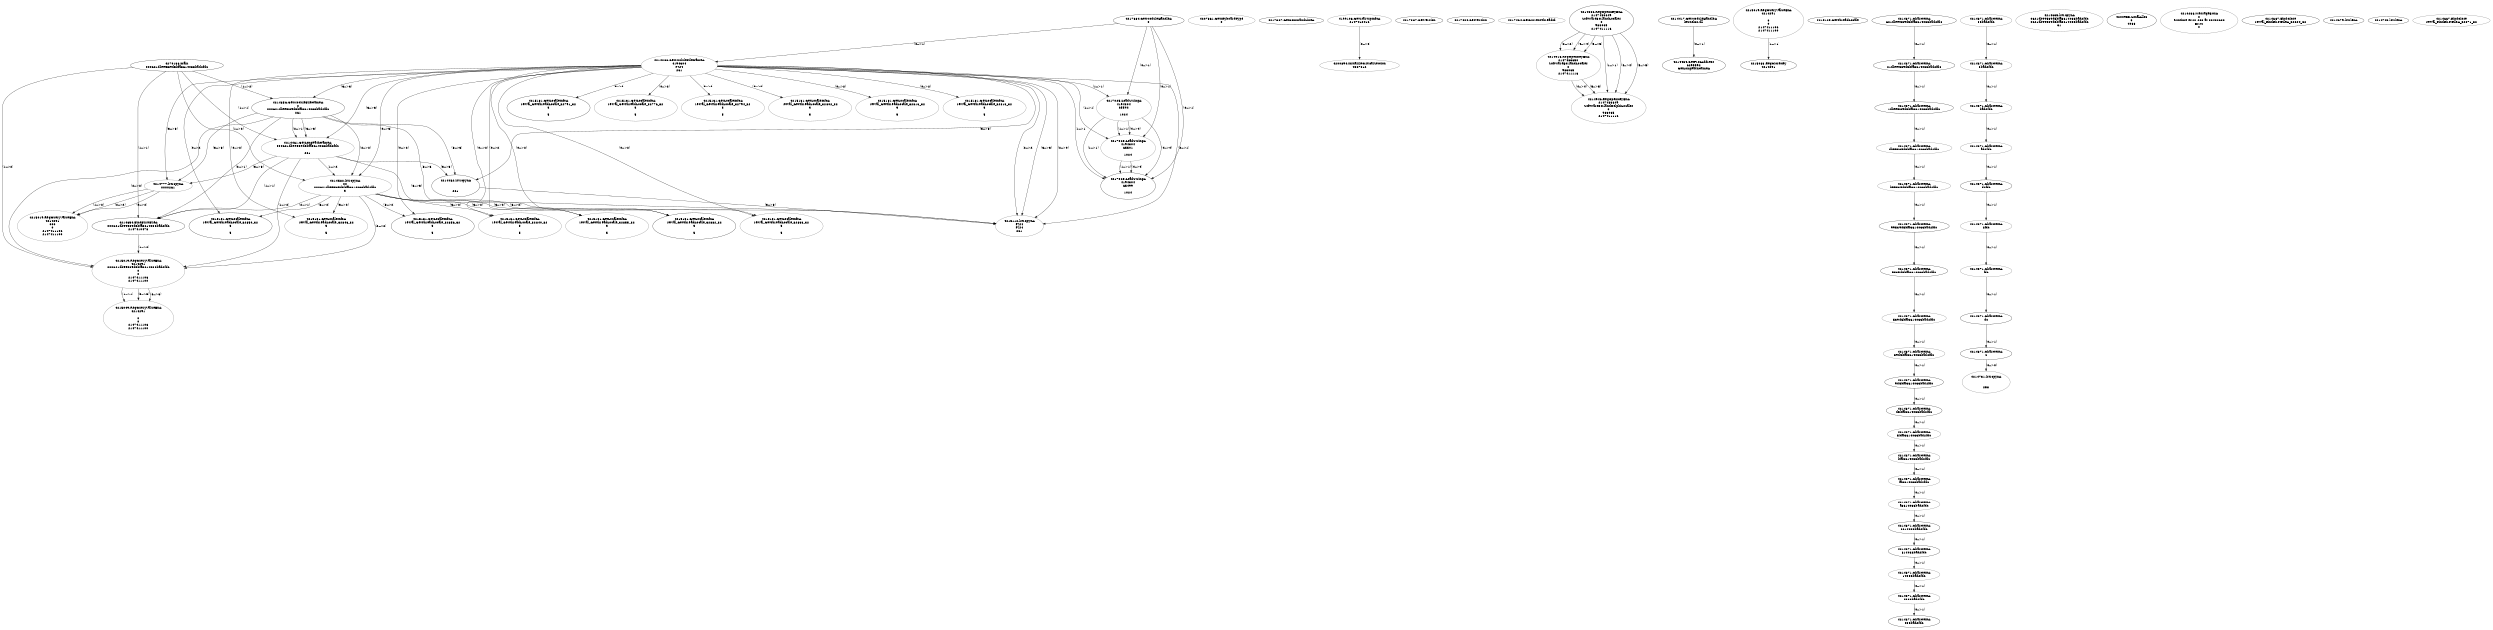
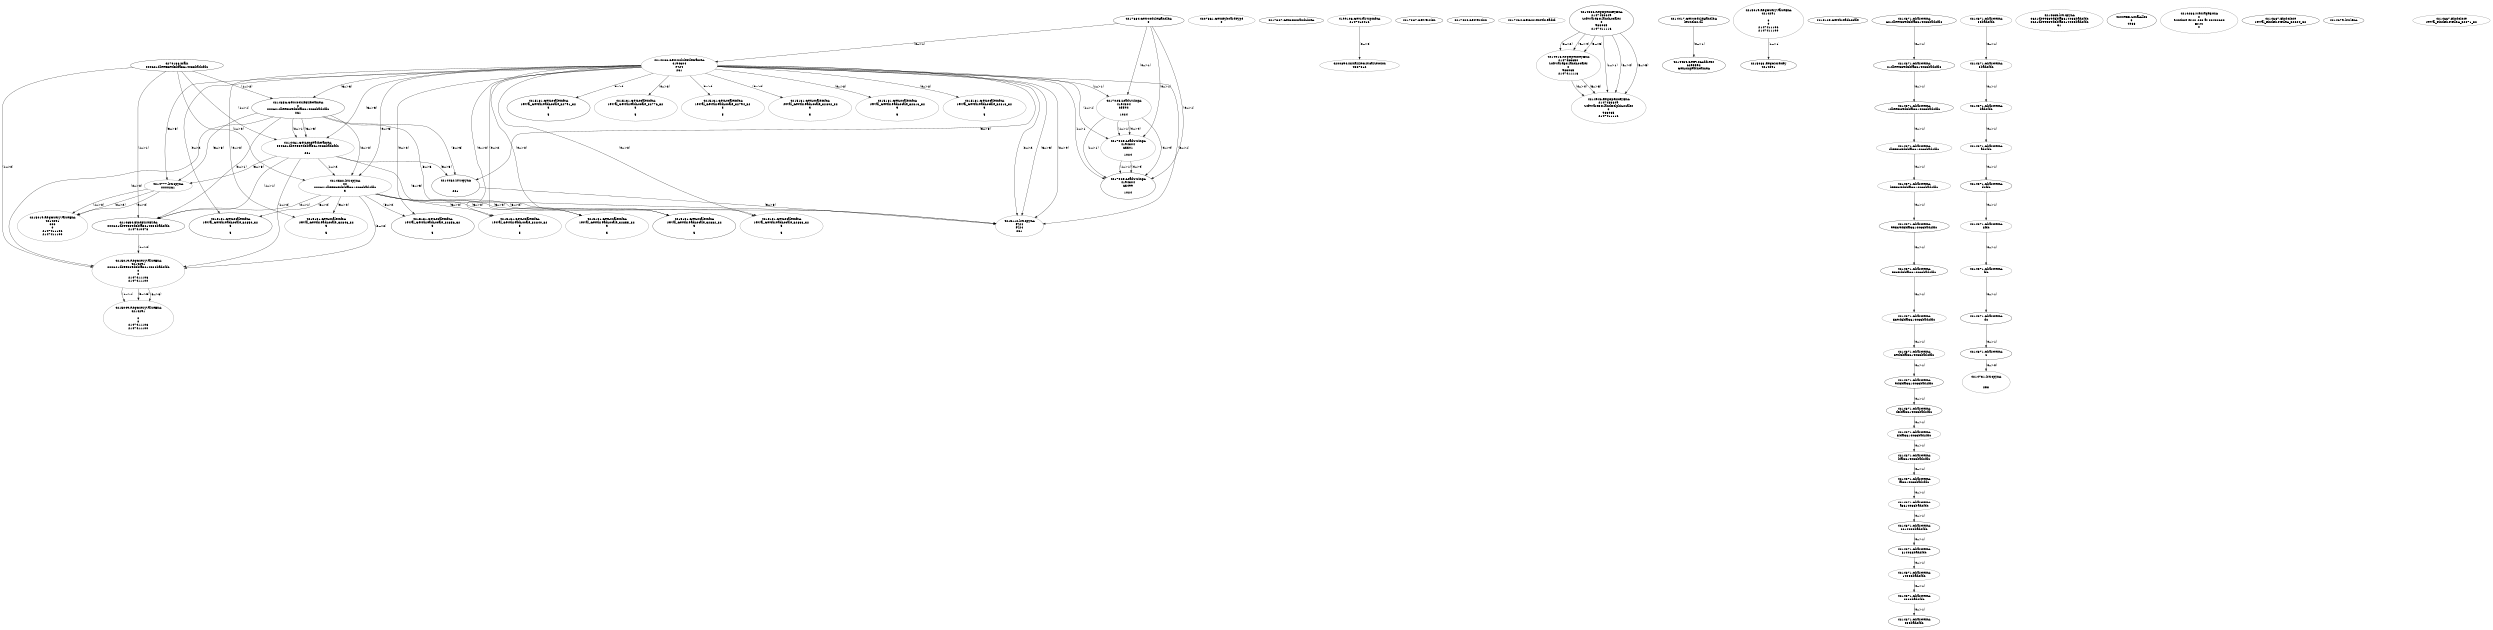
node "4214743.lstrlenA": removed
